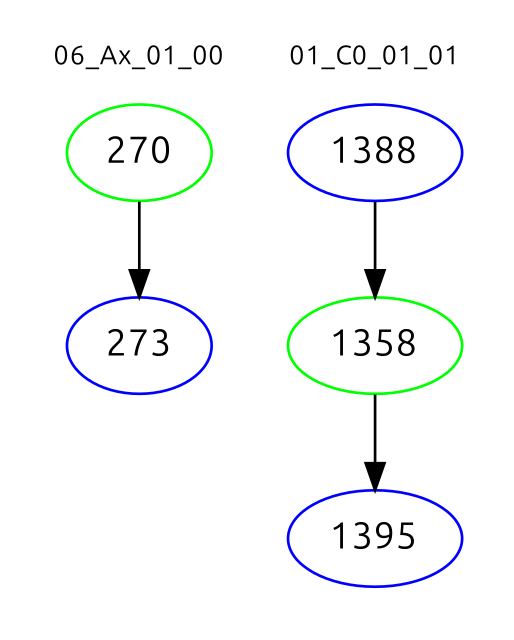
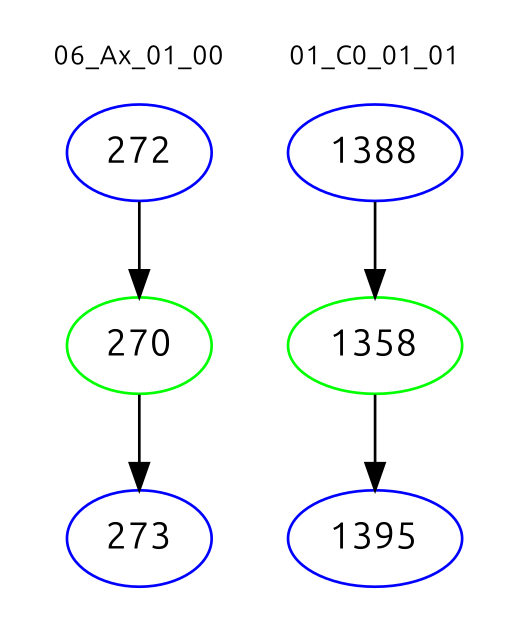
node "272": added
